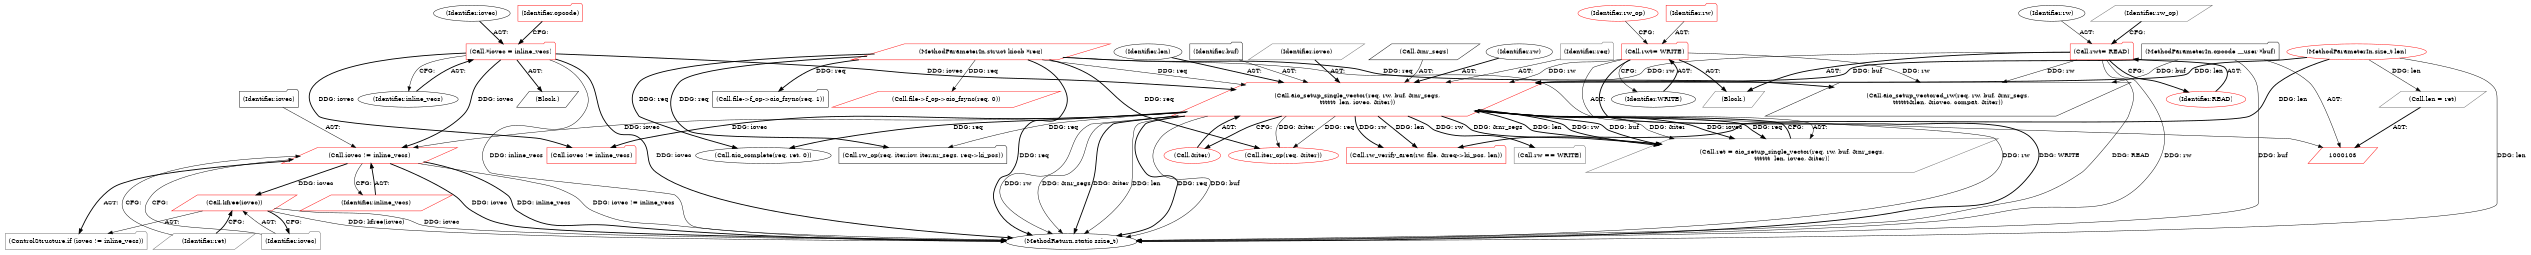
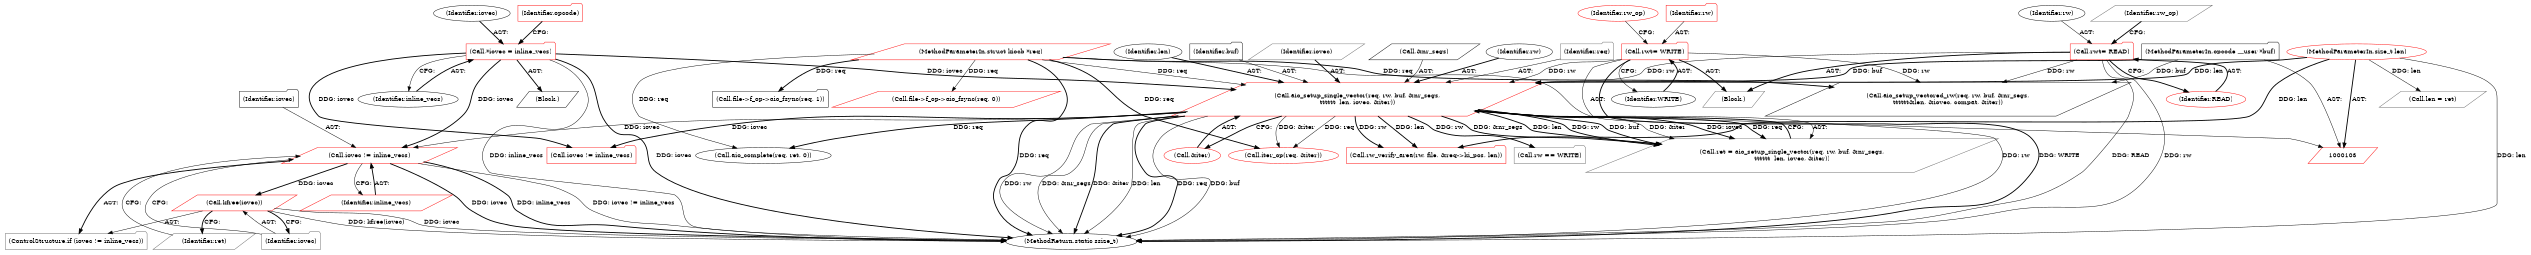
edge "(MethodParameterIn,struct kiocb *req)" -> "(Call,aio_complete(req, ret, 0))": style bold -> solid
edge "(Call,len = ret)" -> "1000103": now "(MethodParameterIn,size_t len)" -> "1000103"
node "(Call,rw_op(req, iter.iov, iter.nr_segs, req->ki_pos))": removed
edge "(Identifier,ret)" -> "(Call,kfree(iovec))": reversed
edge "(MethodParameterIn,opcode __user *buf)" -> "(MethodReturn,static ssize_t)": removed, label "DDG: buf"
